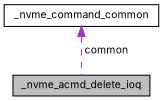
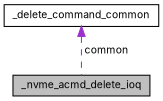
node "_nvme_command_common": label "_nvme_command_common" -> "_delete_command_common"
